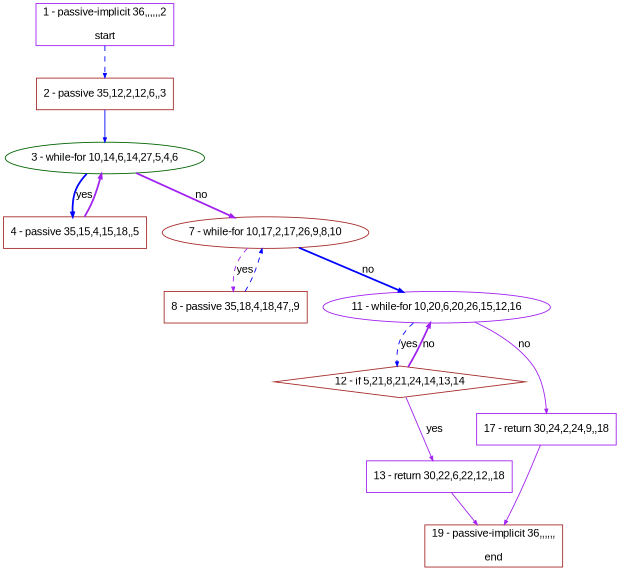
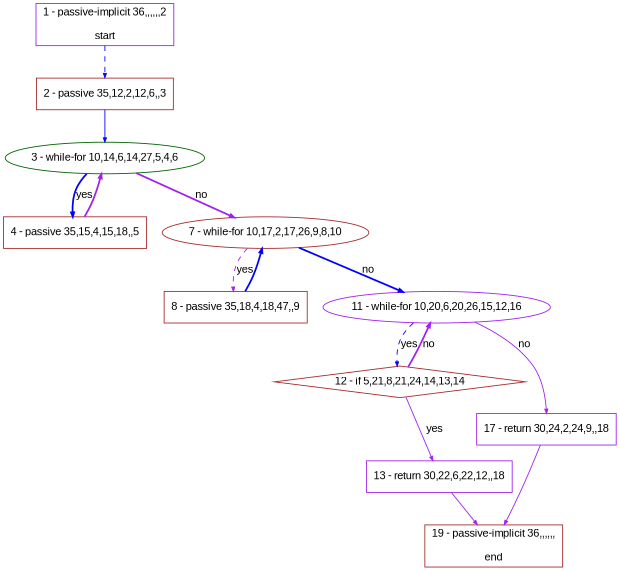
edge "8 - passive 35,18,4,18,47,,9" -> "7 - while-for 10,17,2,17,26,9,8,10": style dashed -> bold
